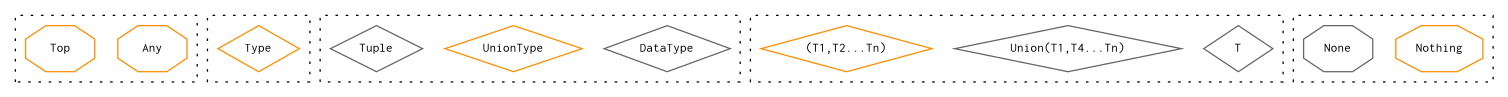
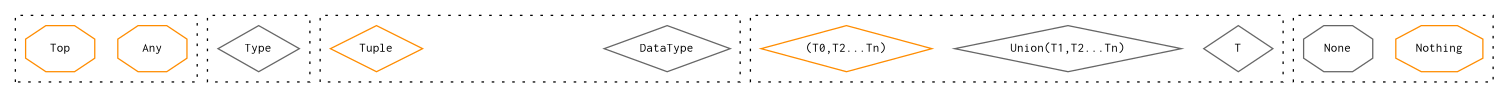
node "Type": color darkorange -> gray40
node "Tuple": color gray40 -> darkorange
node "UnionType": removed
node "(T1,T2...Tn)": label "(T1,T2...Tn)" -> "(T0,T2...Tn)"
node "Union(T1,T4...Tn)": label "Union(T1,T4...Tn)" -> "Union(T1,T2...Tn)"
